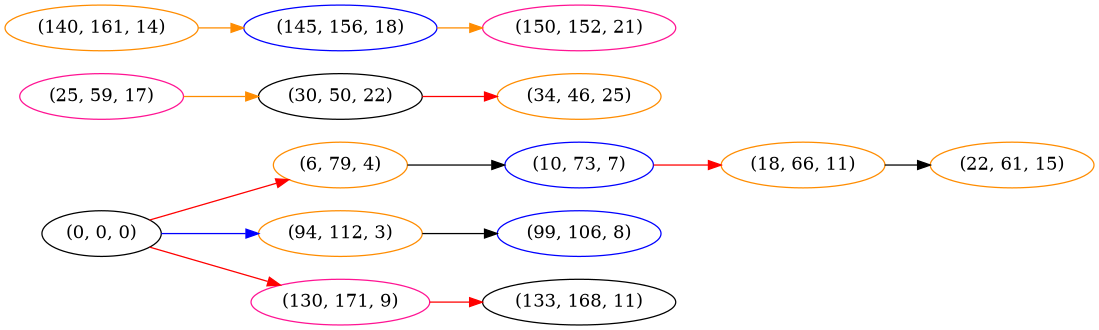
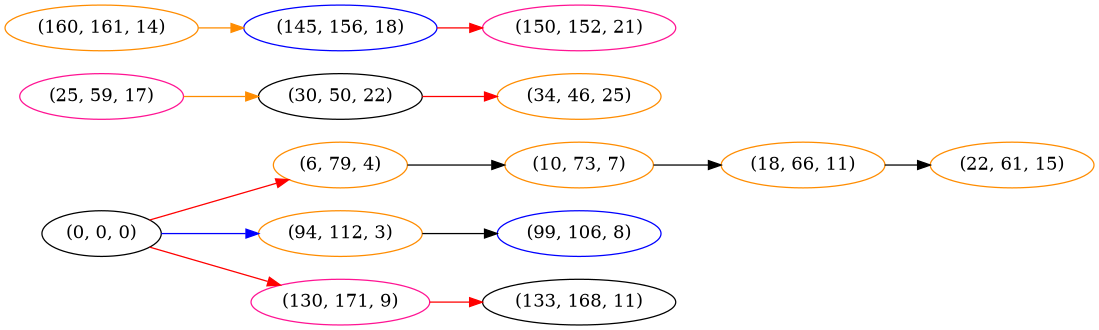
node "(140, 161, 14)": label "(140, 161, 14)" -> "(160, 161, 14)"
edge "(145, 156, 18)" -> "(150, 152, 21)": color darkorange -> red
node "(10, 73, 7)": color blue -> darkorange
edge "(10, 73, 7)" -> "(18, 66, 11)": color red -> black
